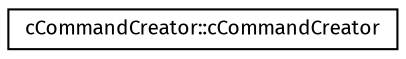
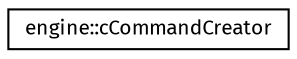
node "cCommandCreator::cCommandCreator": label "cCommandCreator::cCommandCreator" -> "engine::cCommandCreator"
